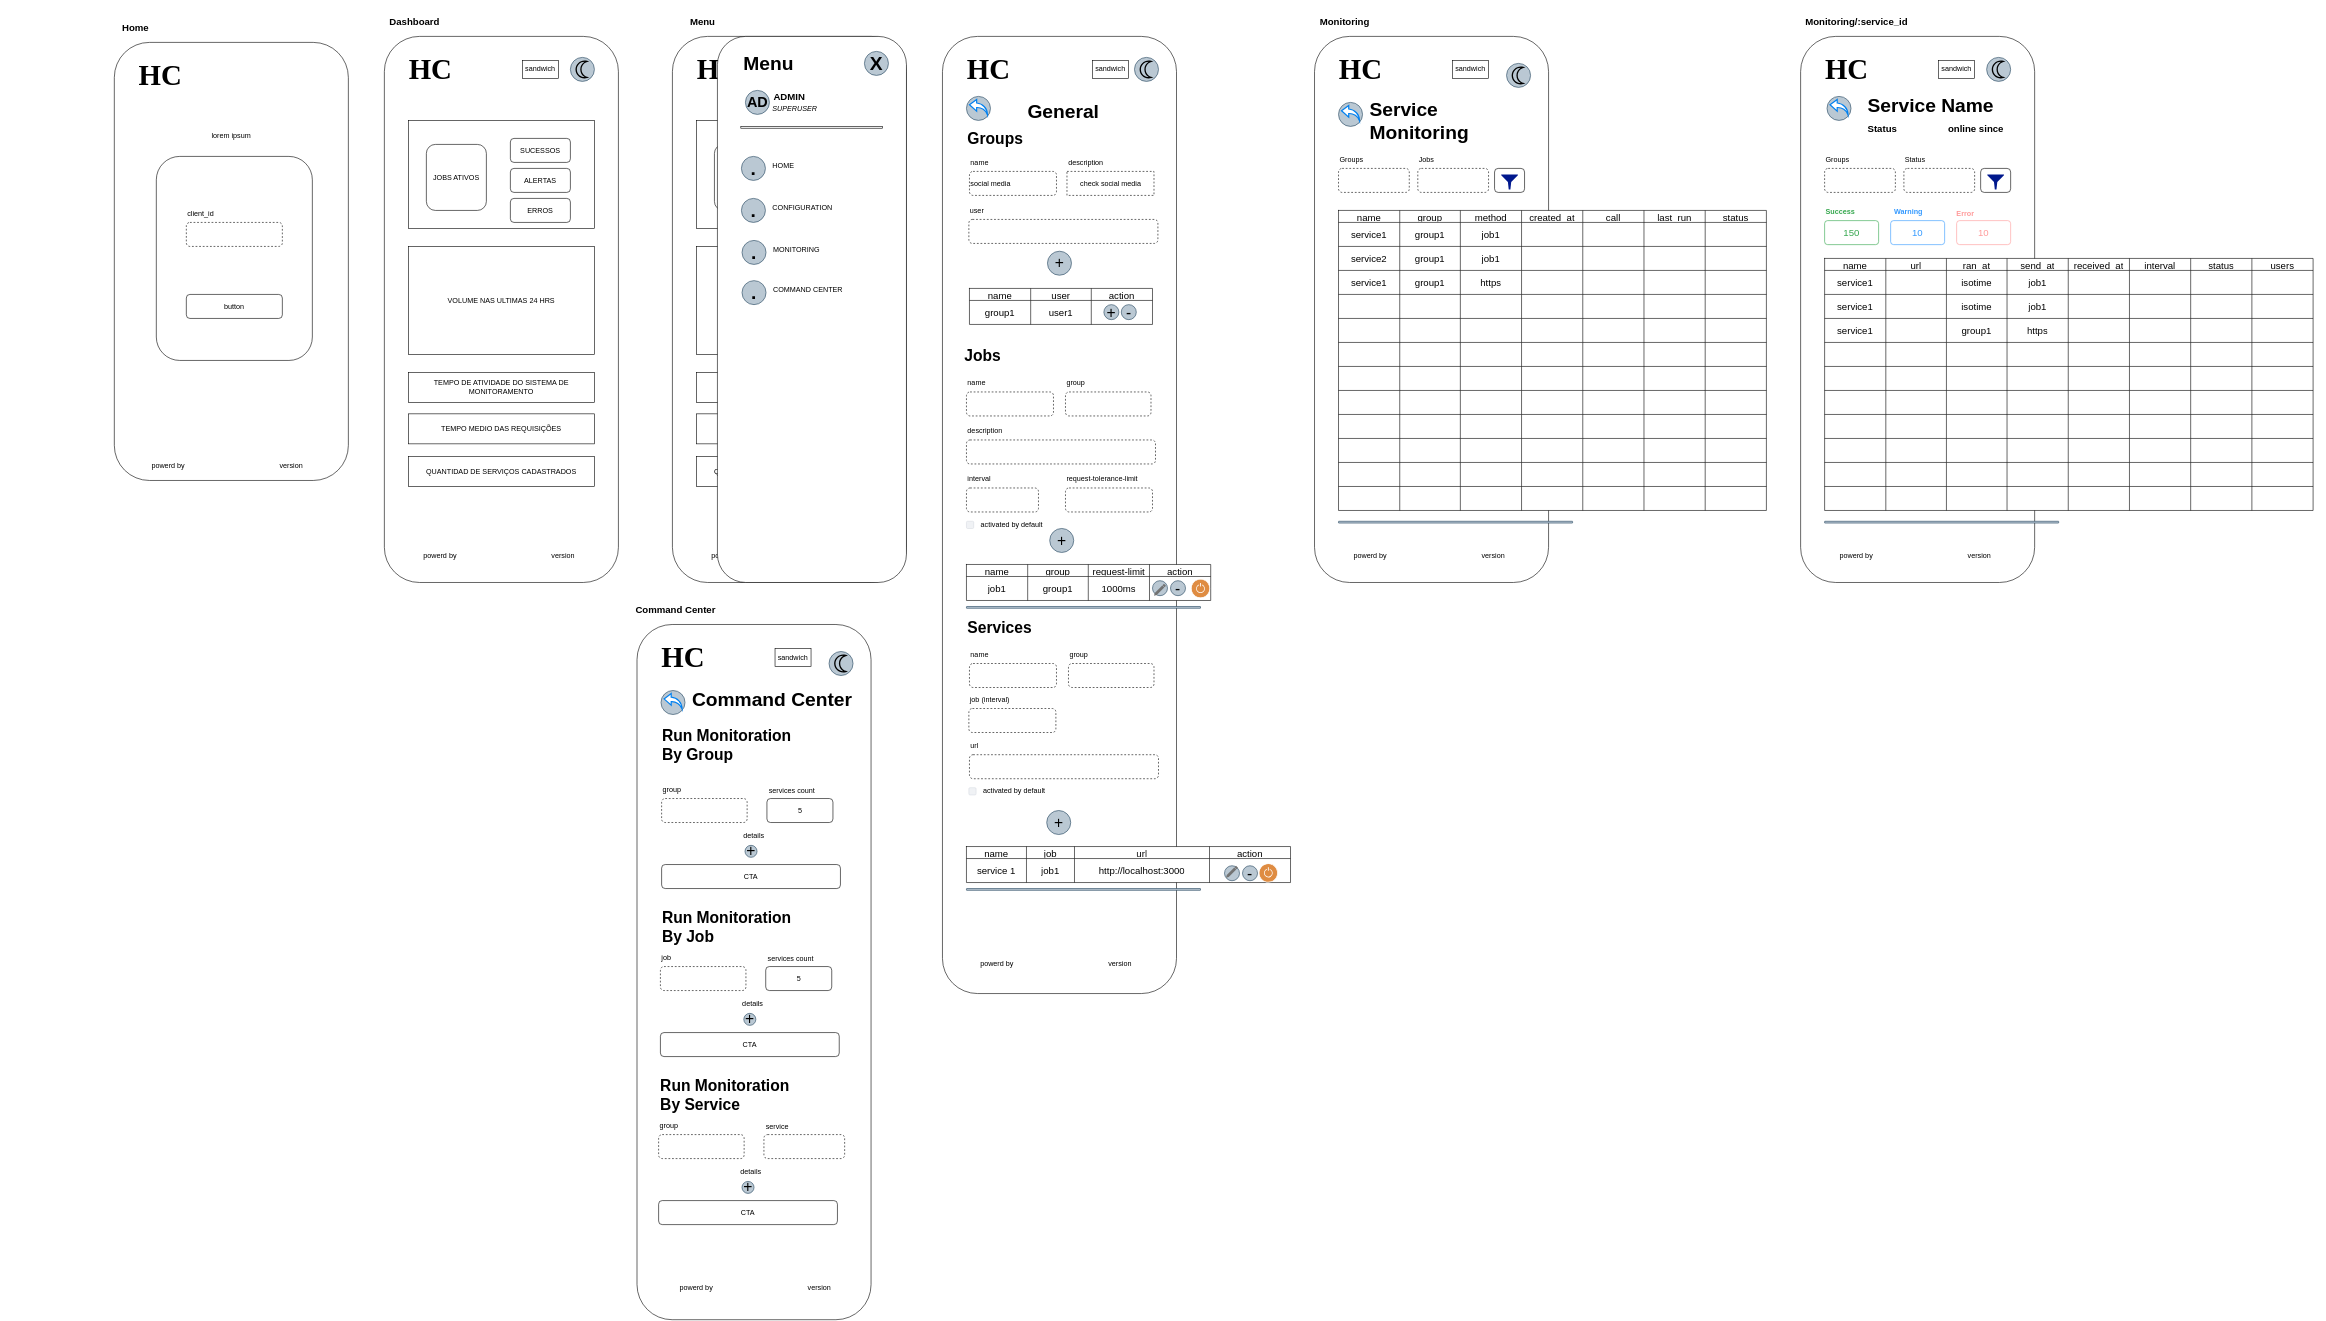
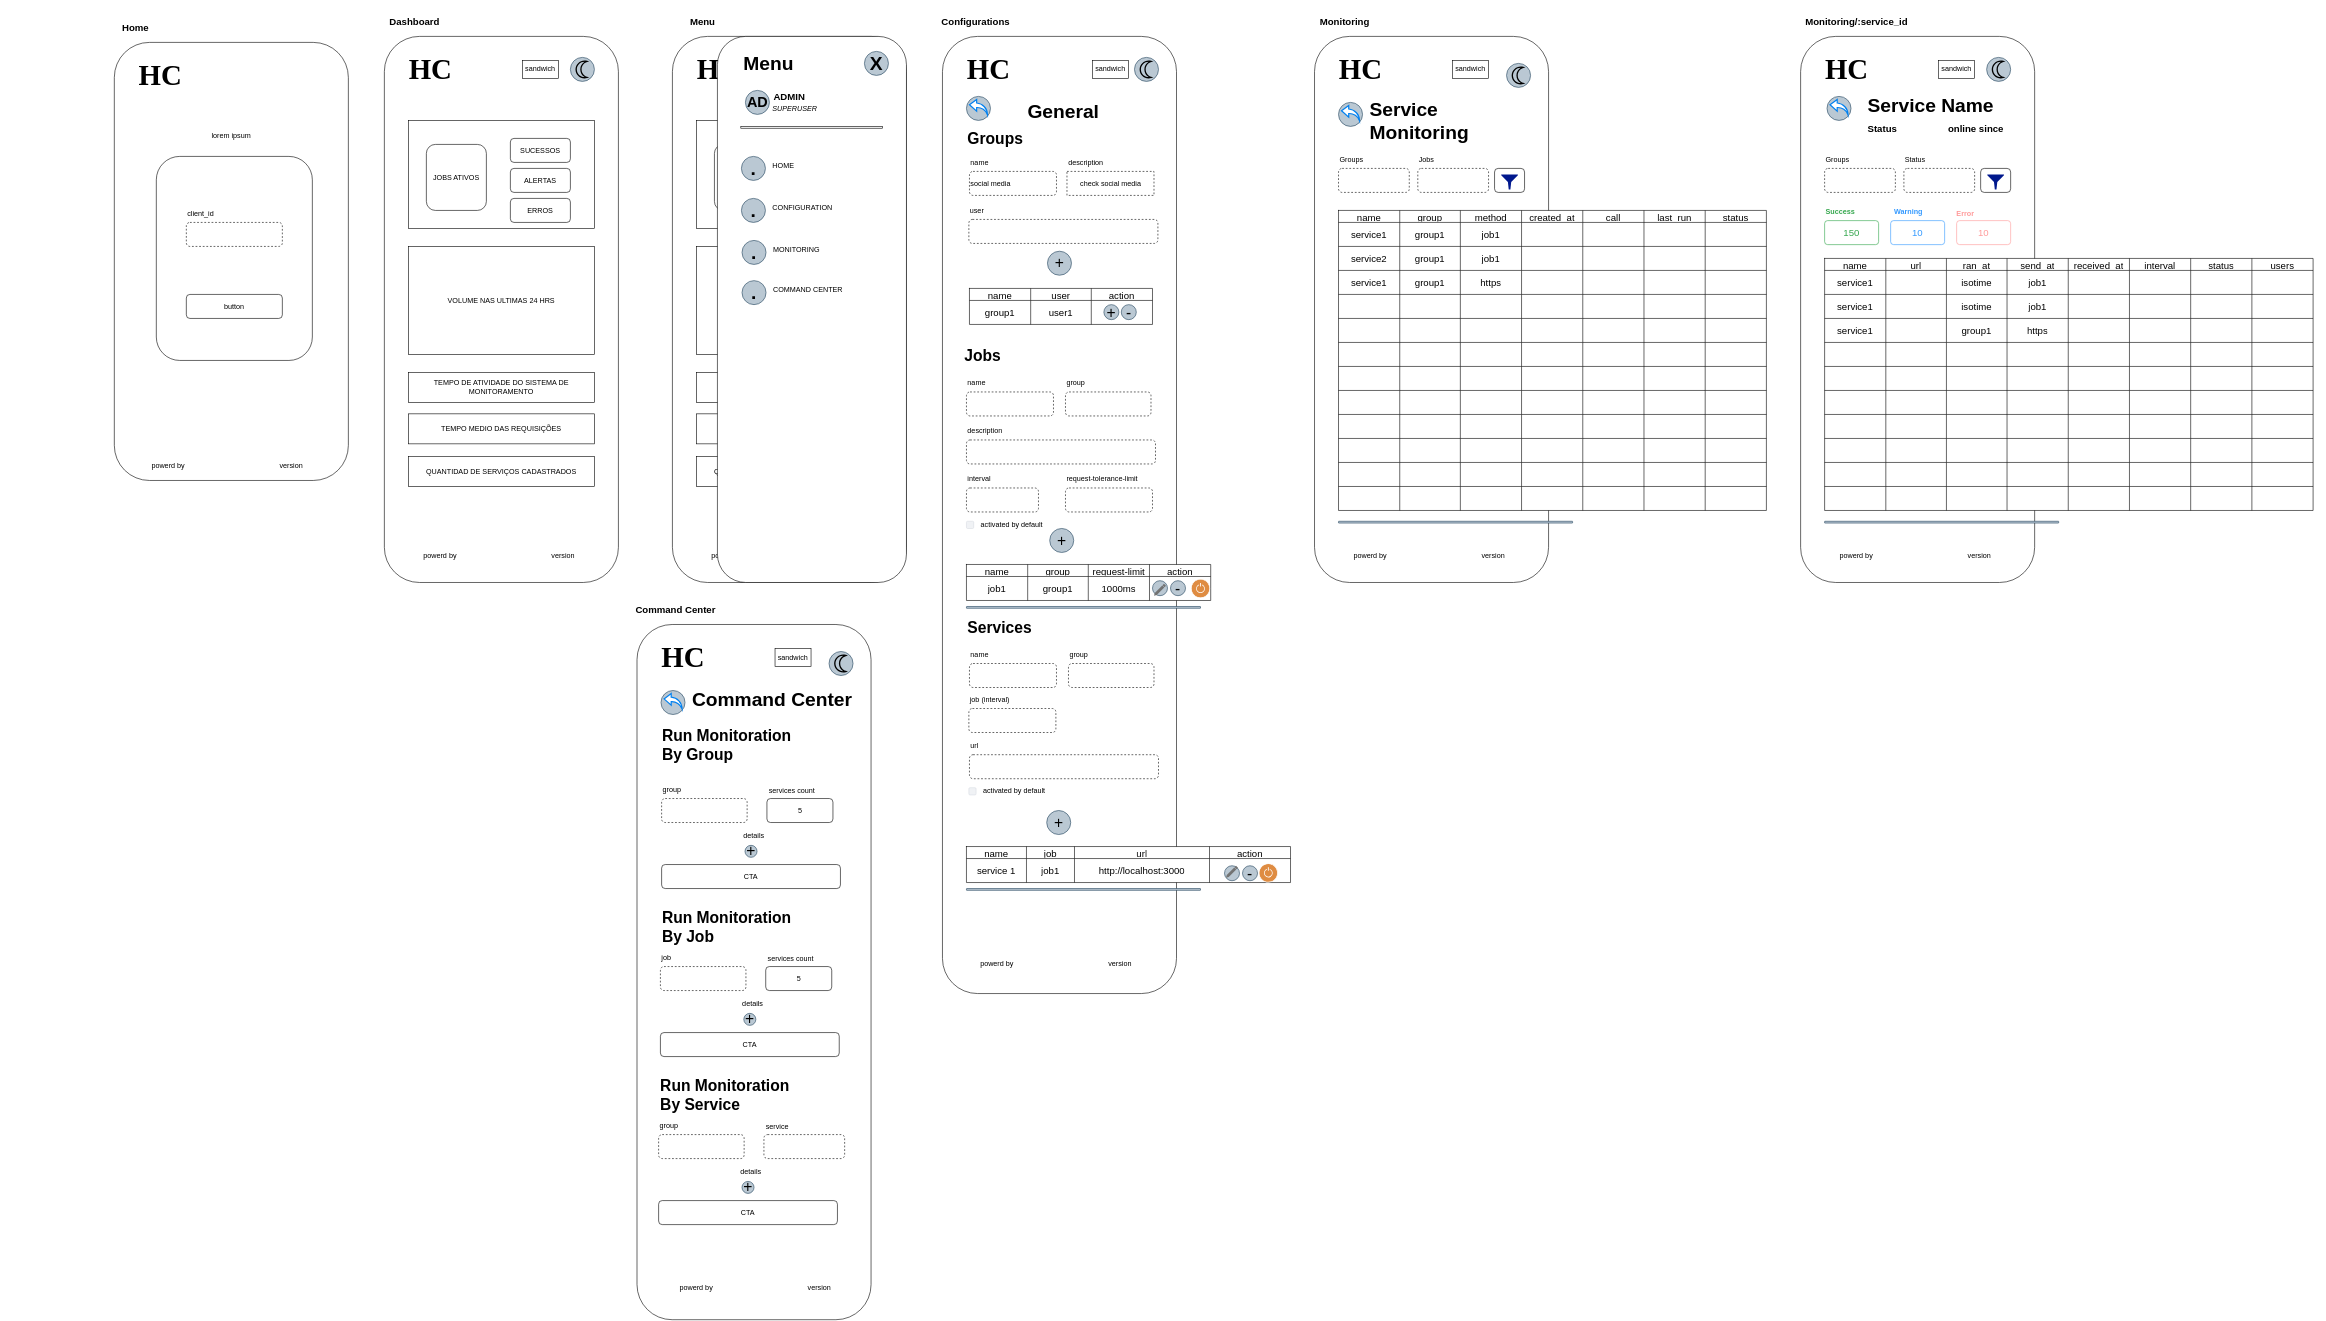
node "Configurations": added
